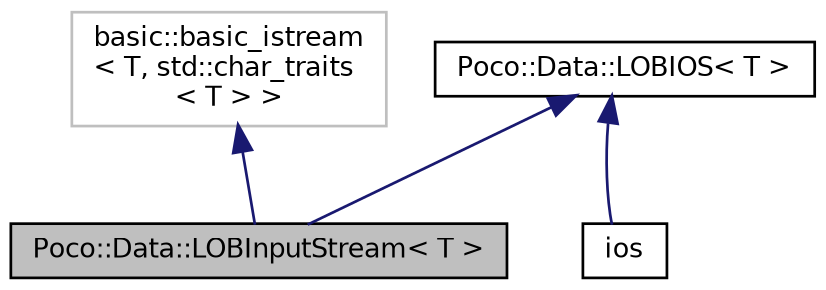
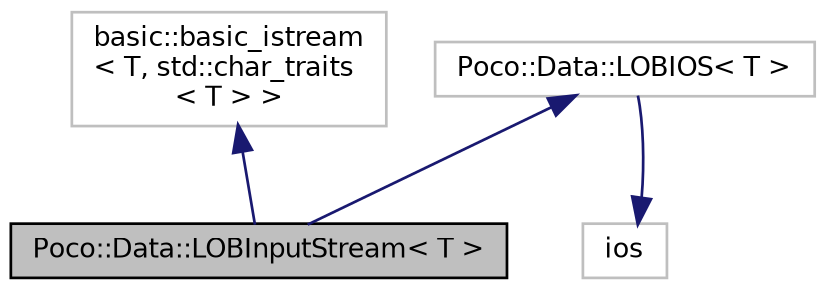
node "Poco::Data::LOBIOS< T >": color black -> grey75
edge "ios" -> "Poco::Data::LOBIOS< T >": reversed
node "ios": color black -> grey75
